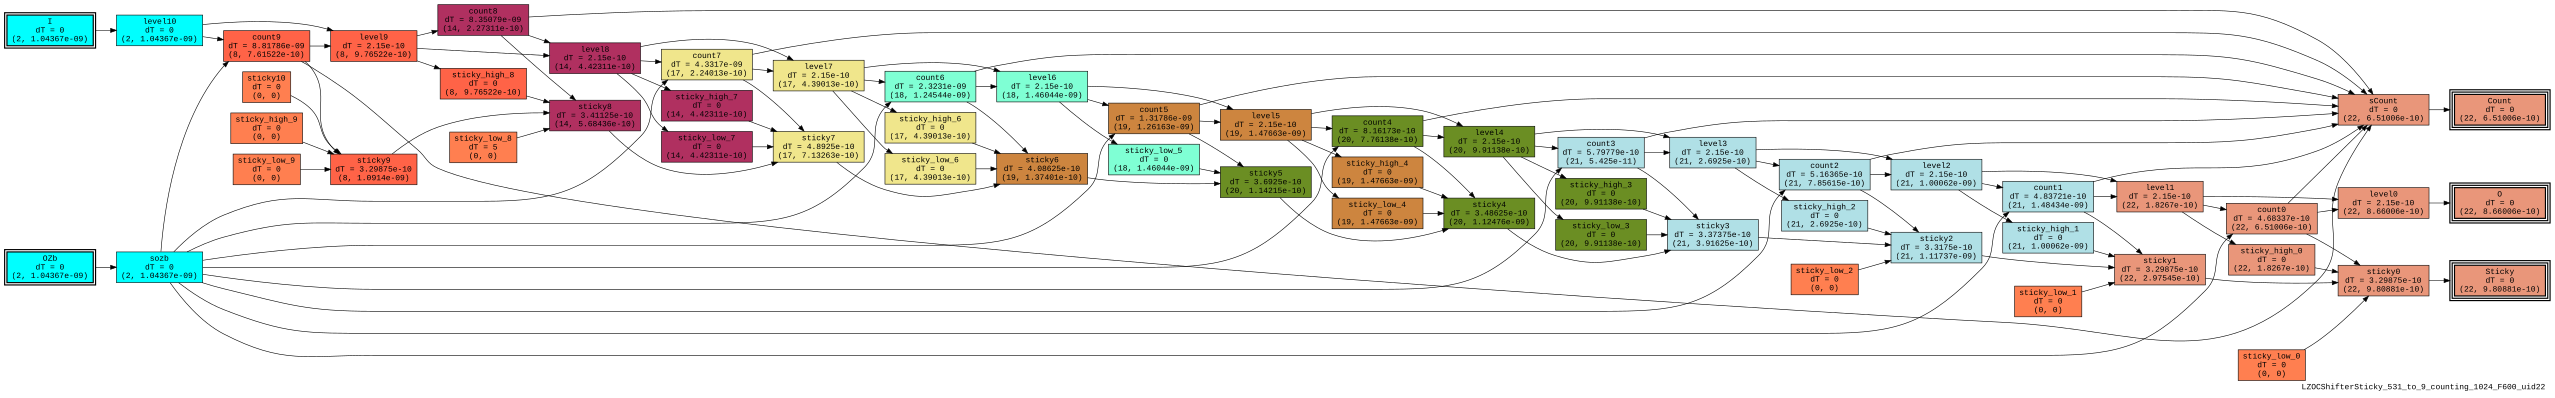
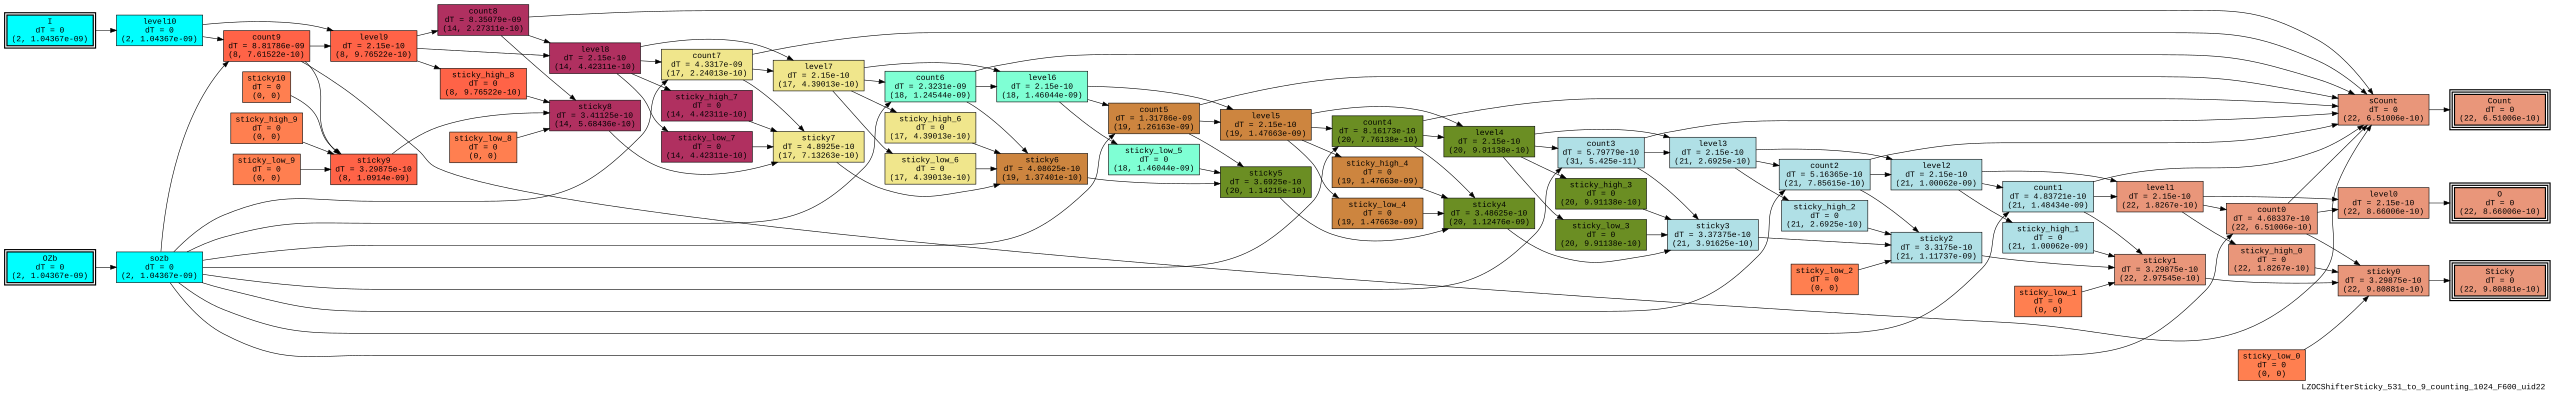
node "sticky_low_8 dT = 5 (0, 0)": label "sticky_low_8 dT = 5 (0, 0)" -> "sticky_low_8 dT = 0 (0, 0)"
node "count3 dT = 5.79779e-10 (21, 5.425e-11)": label "count3 dT = 5.79779e-10 (21, 5.425e-11)" -> "count3 dT = 5.79779e-10 (31, 5.425e-11)"
